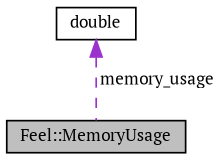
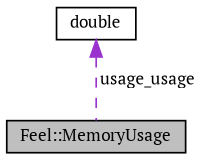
edge "Feel::MemoryUsage" -> "double": label " memory_usage" -> " usage_usage"
